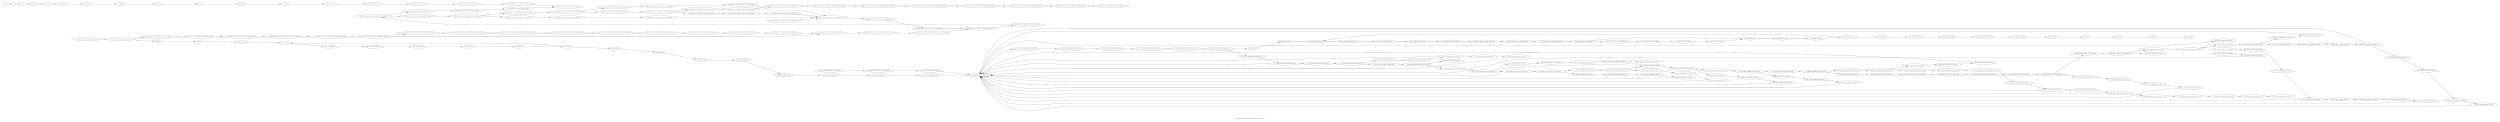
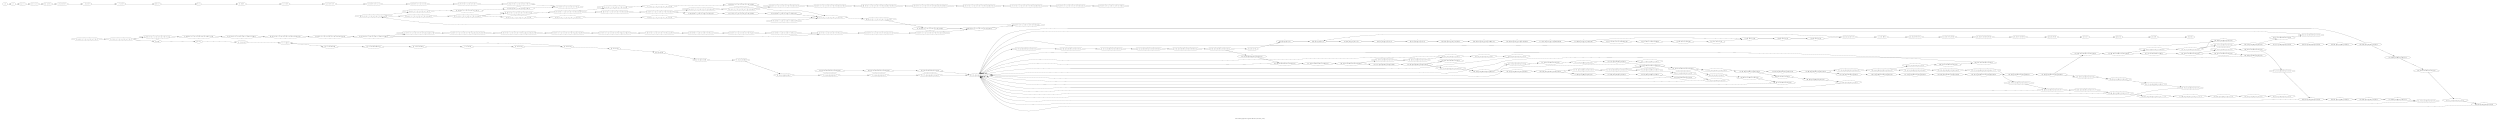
node "142, 194: 42 43 48 49 52 53 54 55": added
